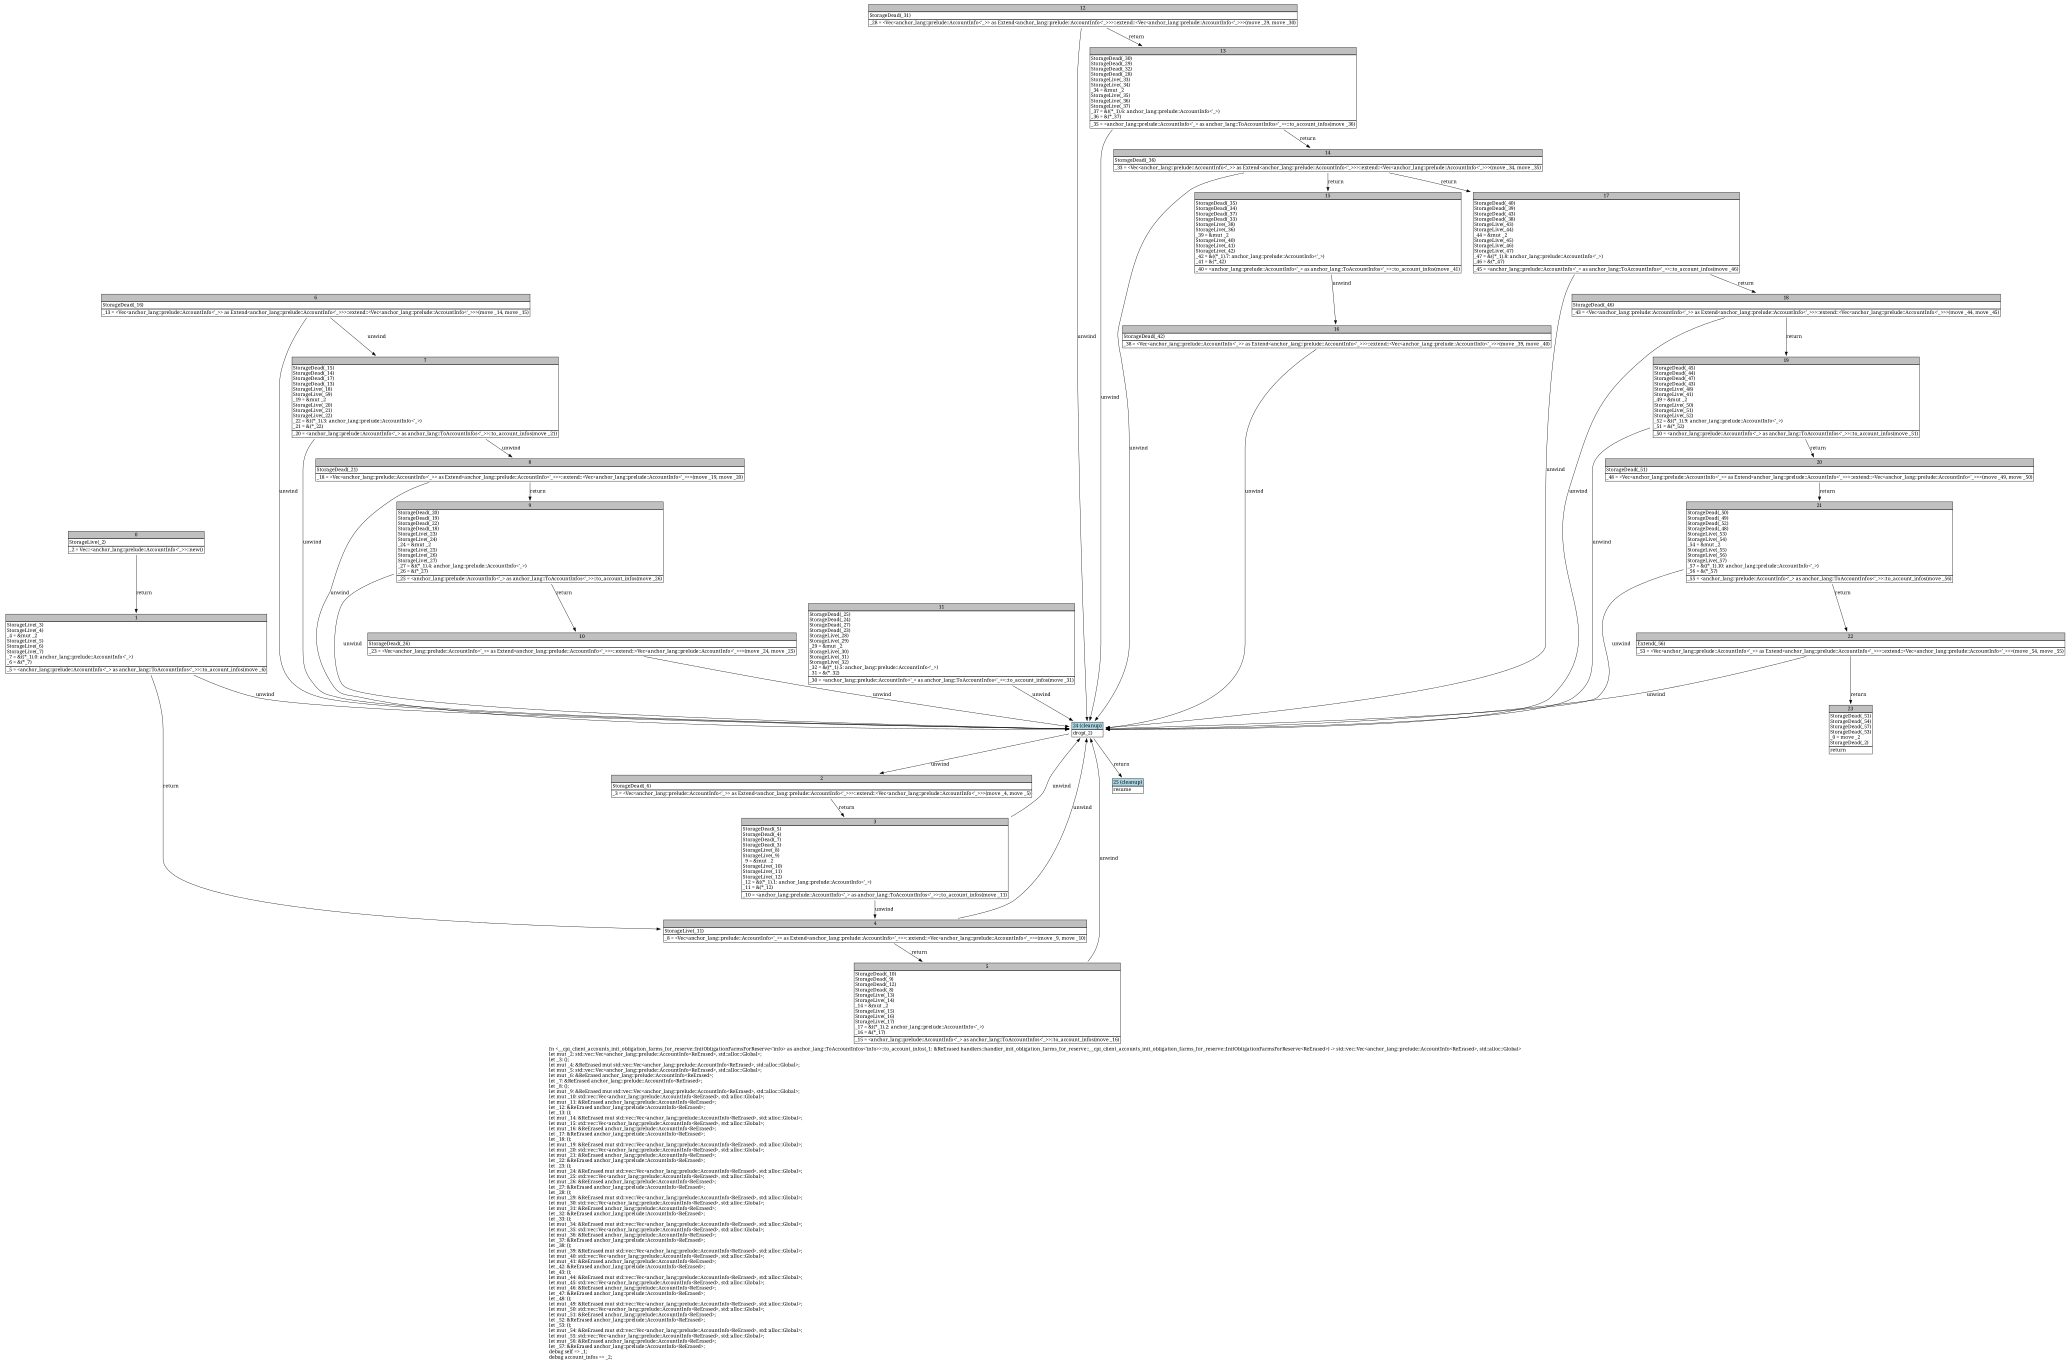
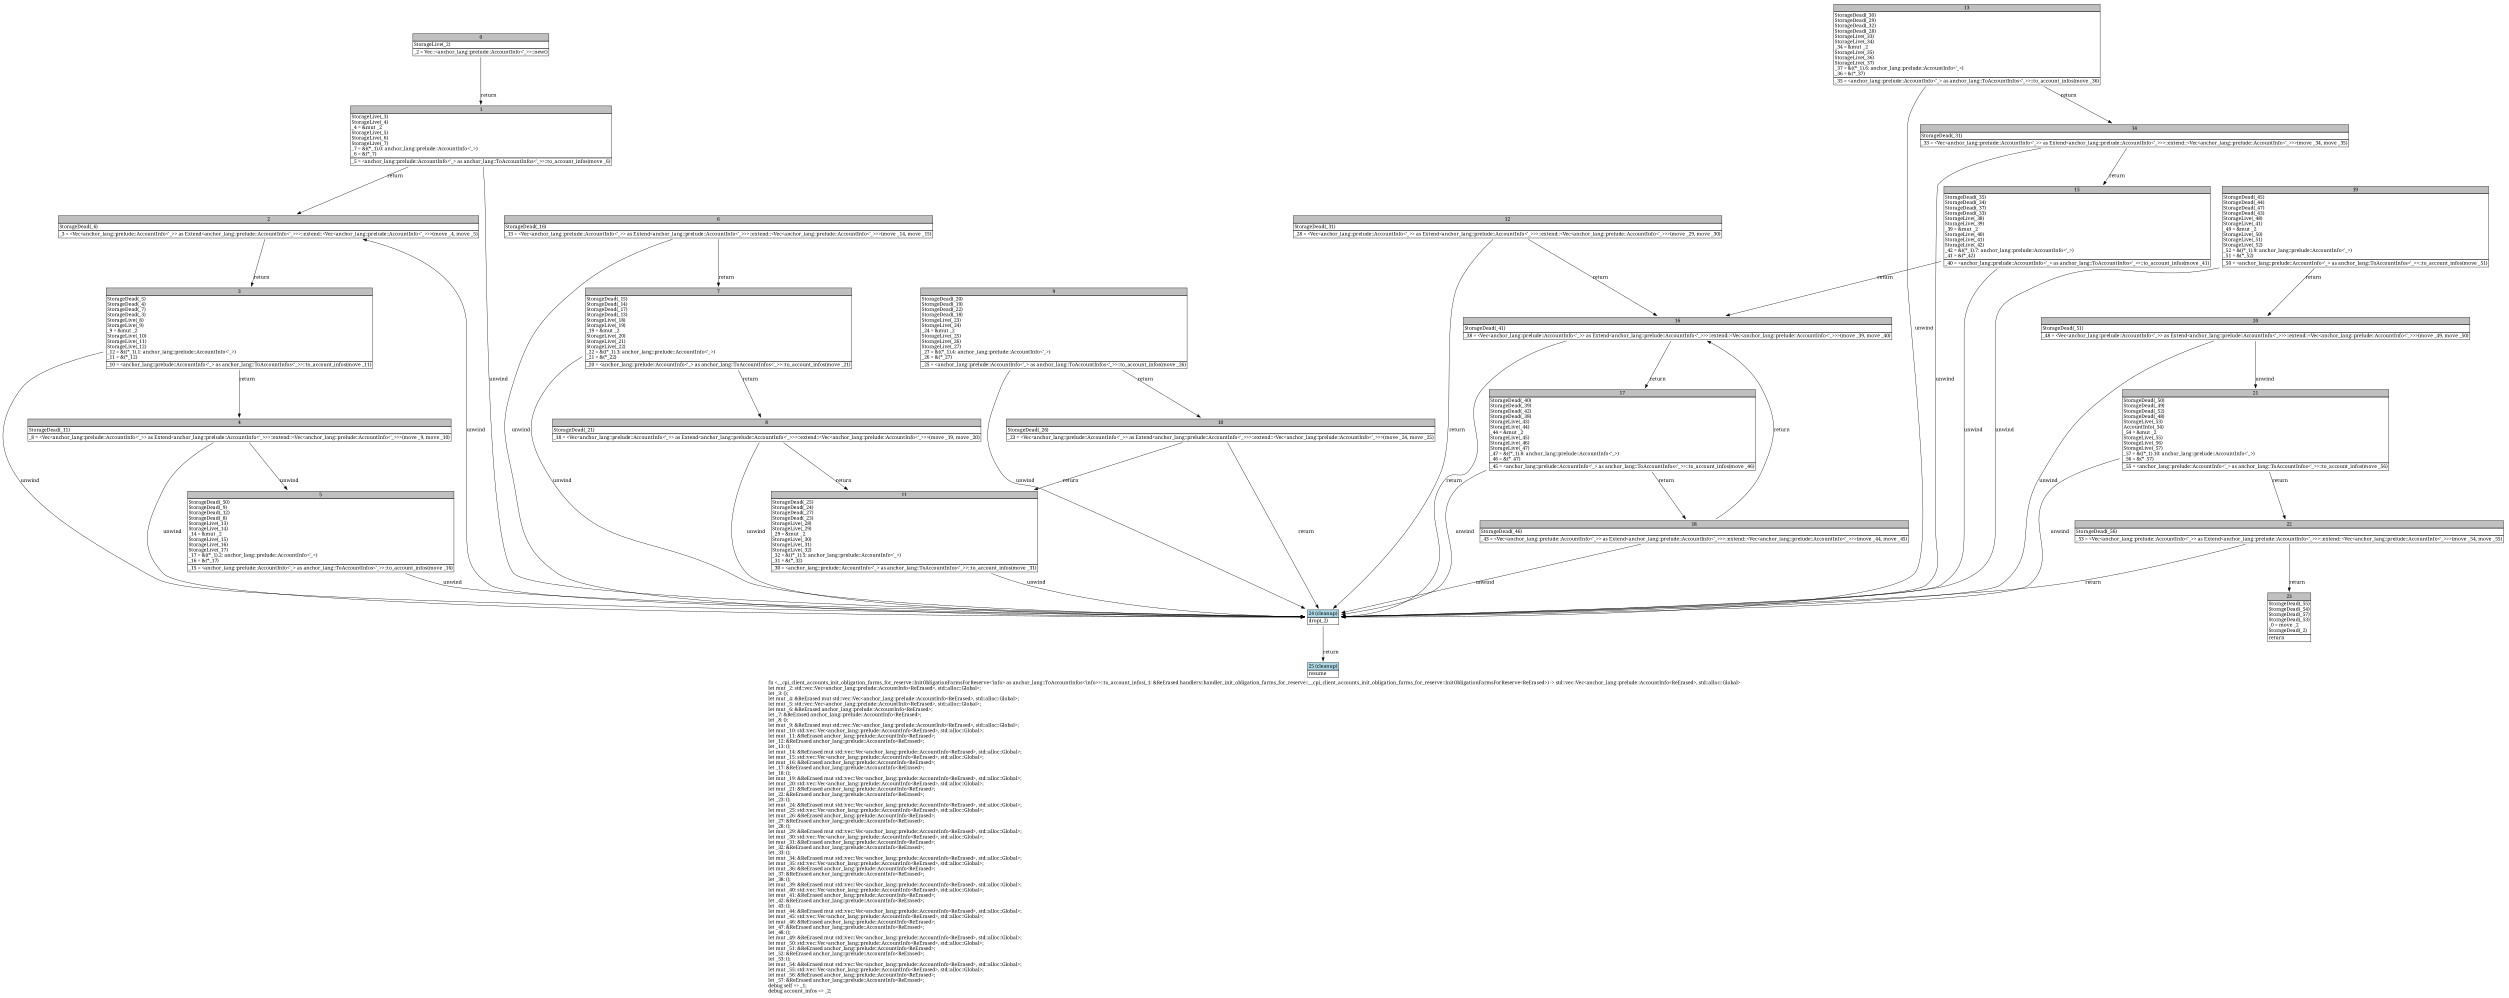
edge "12" -> "13": now "12" -> "16"
node "14": text "StorageDead(_36)" -> "StorageDead(_31)"
edge "14" -> "17": now "16" -> "17"
node "17": text "StorageDead(_43)" -> "StorageDead(_42)"
node "15": text "StorageLive(_36)" -> "StorageLive(_39)"
edge "15" -> "16": label "unwind" -> "return"
edge "18" -> "19": now "18" -> "16"
edge "6" -> "7": label "unwind" -> "return"
edge "12" -> "24 (cleanup)": label "unwind" -> "return"
node "16": text "StorageDead(_42)" -> "StorageDead(_41)"
node "7": text "StorageLive(_59)" -> "StorageLive(_19)"
edge "7" -> "8": label "unwind" -> "return"
edge "10" -> "11": added, label "return"
edge "8" -> "9": now "8" -> "11"
edge "16" -> "24 (cleanup)": label "unwind" -> "return"
edge "20" -> "21": label "return" -> "unwind"
node "21": text "StorageLive(_54)" -> "AccountInfo(_54)"
edge "15" -> "24 (cleanup)": added, label "unwind"
edge "20" -> "24 (cleanup)": added, label "unwind"
node "22": text "Extend(_56)" -> "StorageDead(_56)"
edge "10" -> "24 (cleanup)": label "unwind" -> "return"
edge "22" -> "24 (cleanup)": label "unwind" -> "return"
node "23": text "StorageDead(_51)" -> "StorageDead(_55)"
edge "1" -> "4": now "1" -> "2"
edge "3" -> "4": label "unwind" -> "return"
node "4": text "StorageLive(_11)" -> "StorageDead(_11)"
edge "4" -> "5": label "return" -> "unwind"
node "5": text "StorageDead(_10)" -> "StorageDead(_50)"
